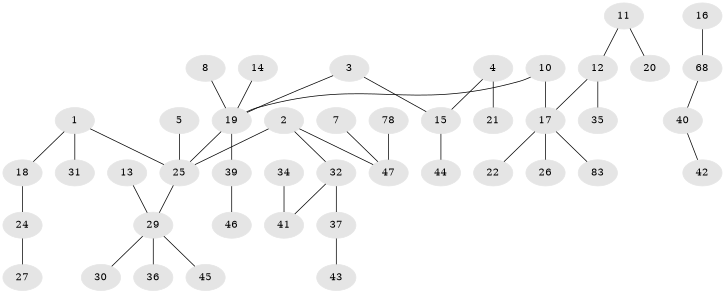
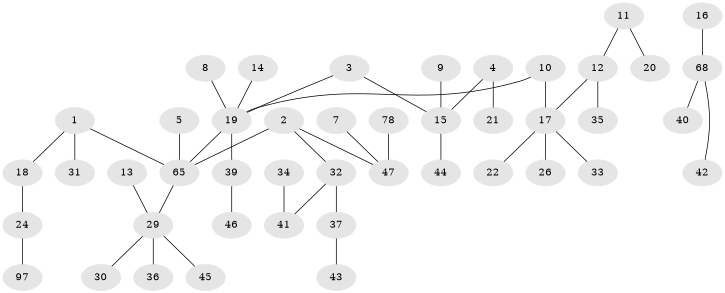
node "9": added
edge "40" -- "42": now "68" -- "42"
node "25": label "25" -> "65"
node "83": label "83" -> "33"
node "27": label "27" -> "97"
